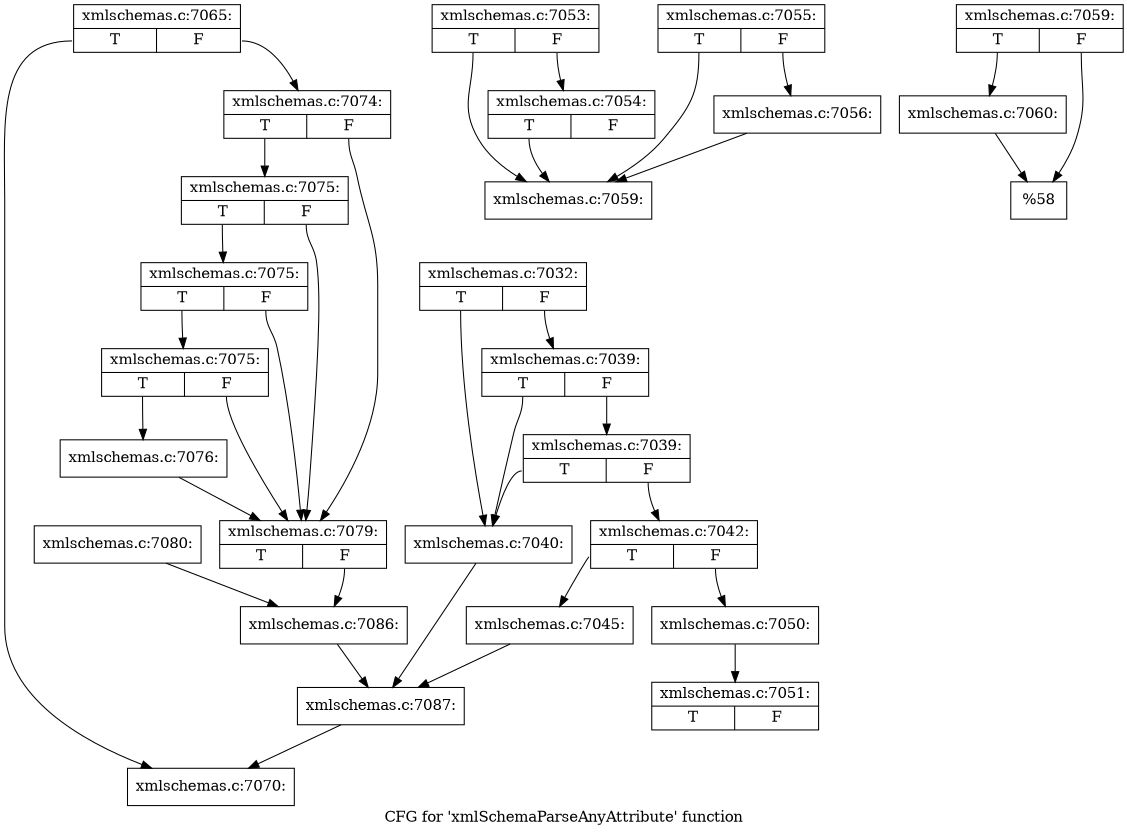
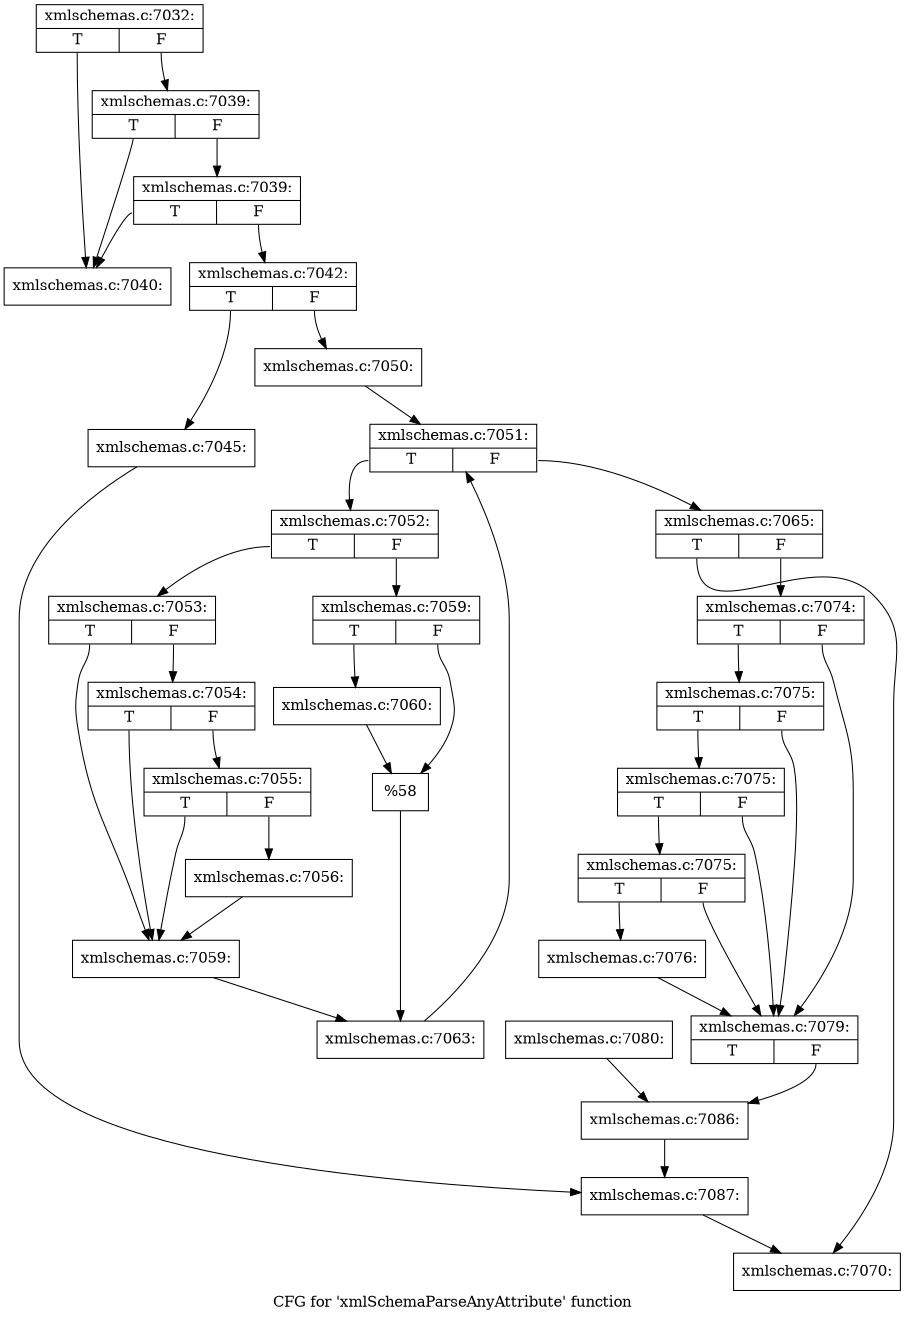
edge "xmlschemas.c:7051:" -> "xmlschemas.c:7065:": added
node "xmlschemas.c:7052:": added
edge "xmlschemas.c:7040:" -> "xmlschemas.c:7087:": removed
edge "xmlschemas.c:7054:" -> "xmlschemas.c:7055:": added
node "xmlschemas.c:7063:": added
